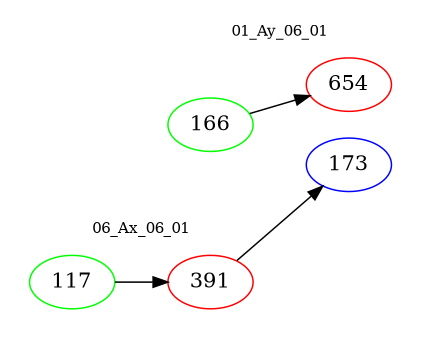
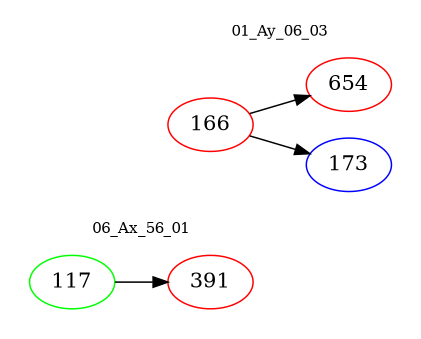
cluster "01_Ay_06_01": label "01_Ay_06_01" -> "01_Ay_06_03"
node "166": color green -> red
edge "391" -> "173": now "166" -> "173"
cluster "06_Ax_06_01": label "06_Ax_06_01" -> "06_Ax_56_01"
